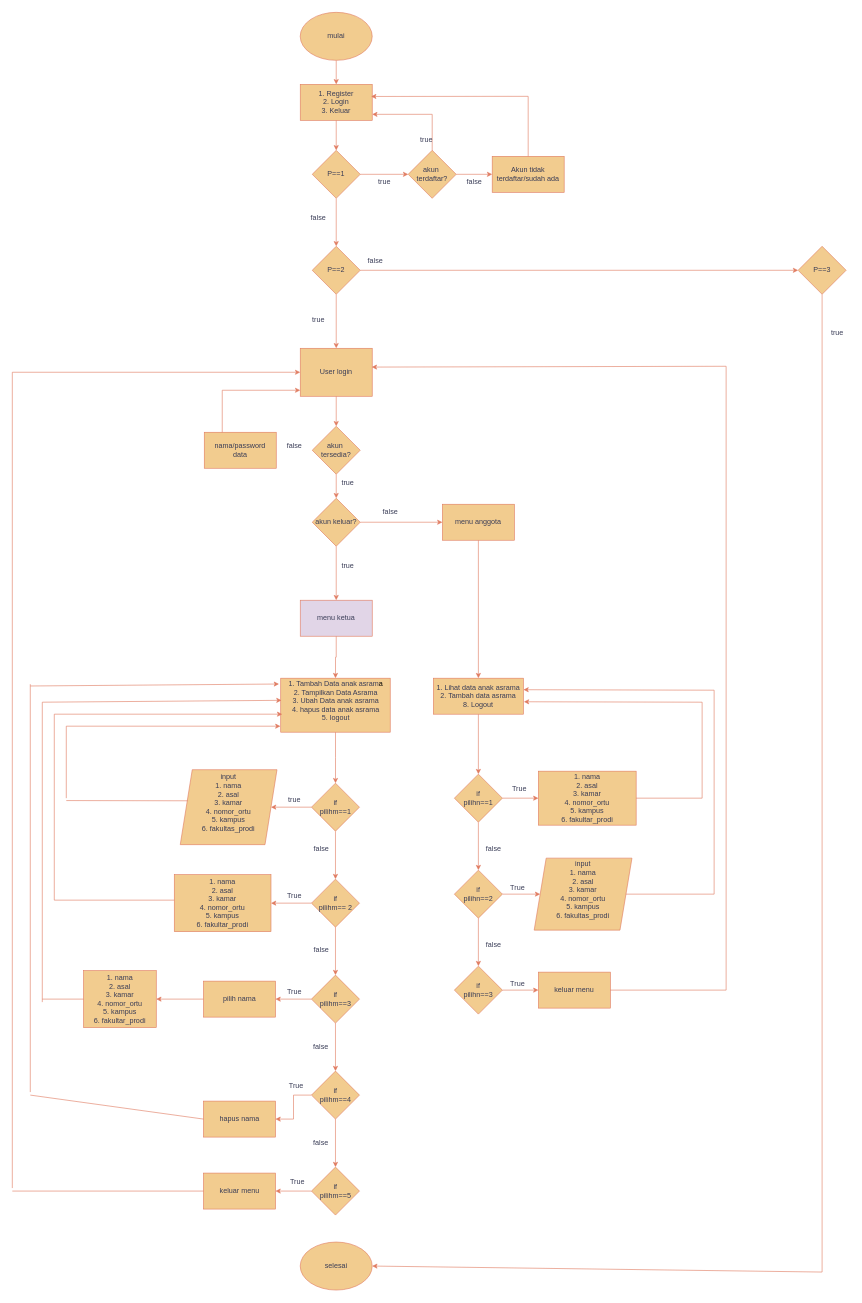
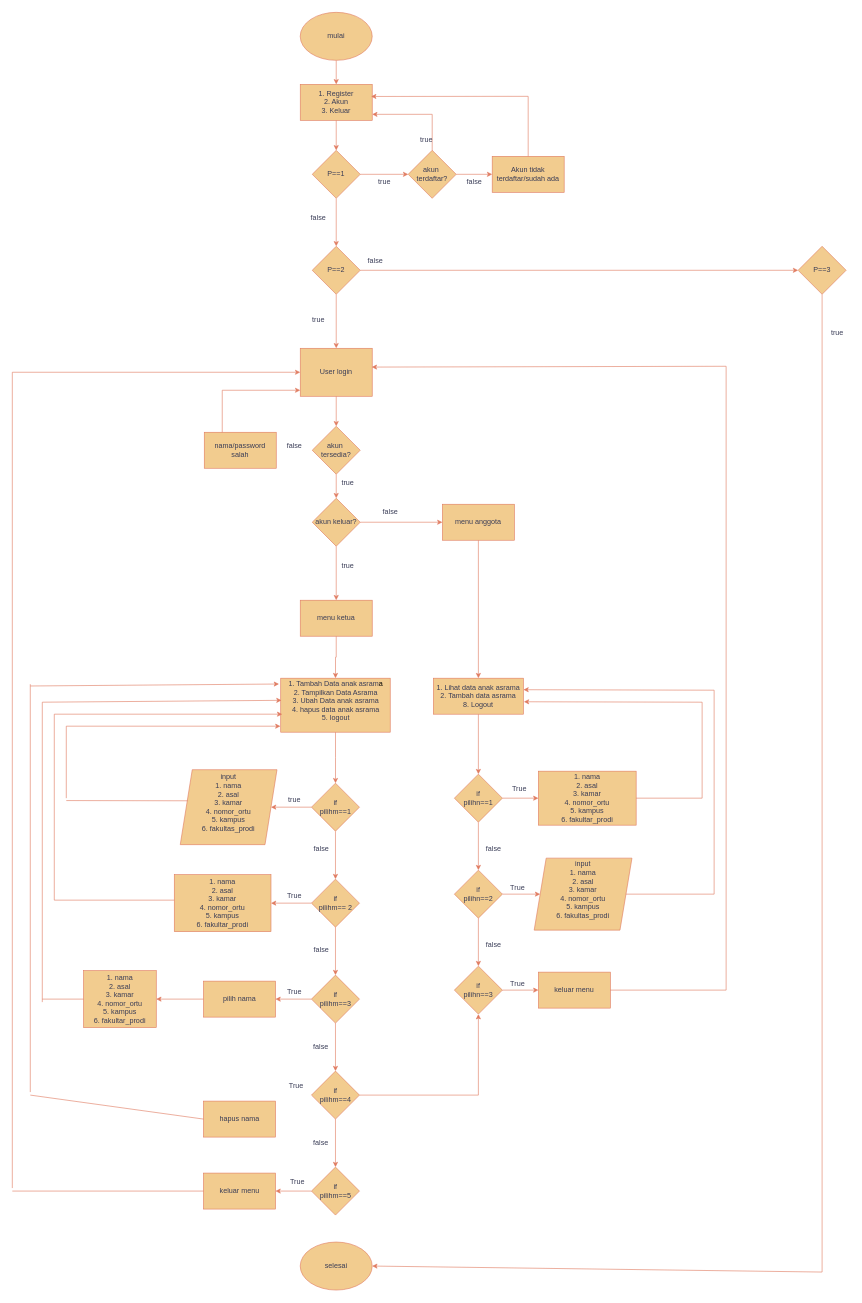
node "1. Register 2. Login 3. Keluar": label "1. Register 2. Login 3. Keluar" -> "1. Register 2. Akun 3. Keluar"
node "nama/password data": label "nama/password data" -> "nama/password salah"
node "menu ketua": fillcolor #e1d5e7 -> #f2cc8f
edge "if pilihm==4" -> "hapus nama": now "if pilihm==4" -> "if pilihn==3"
